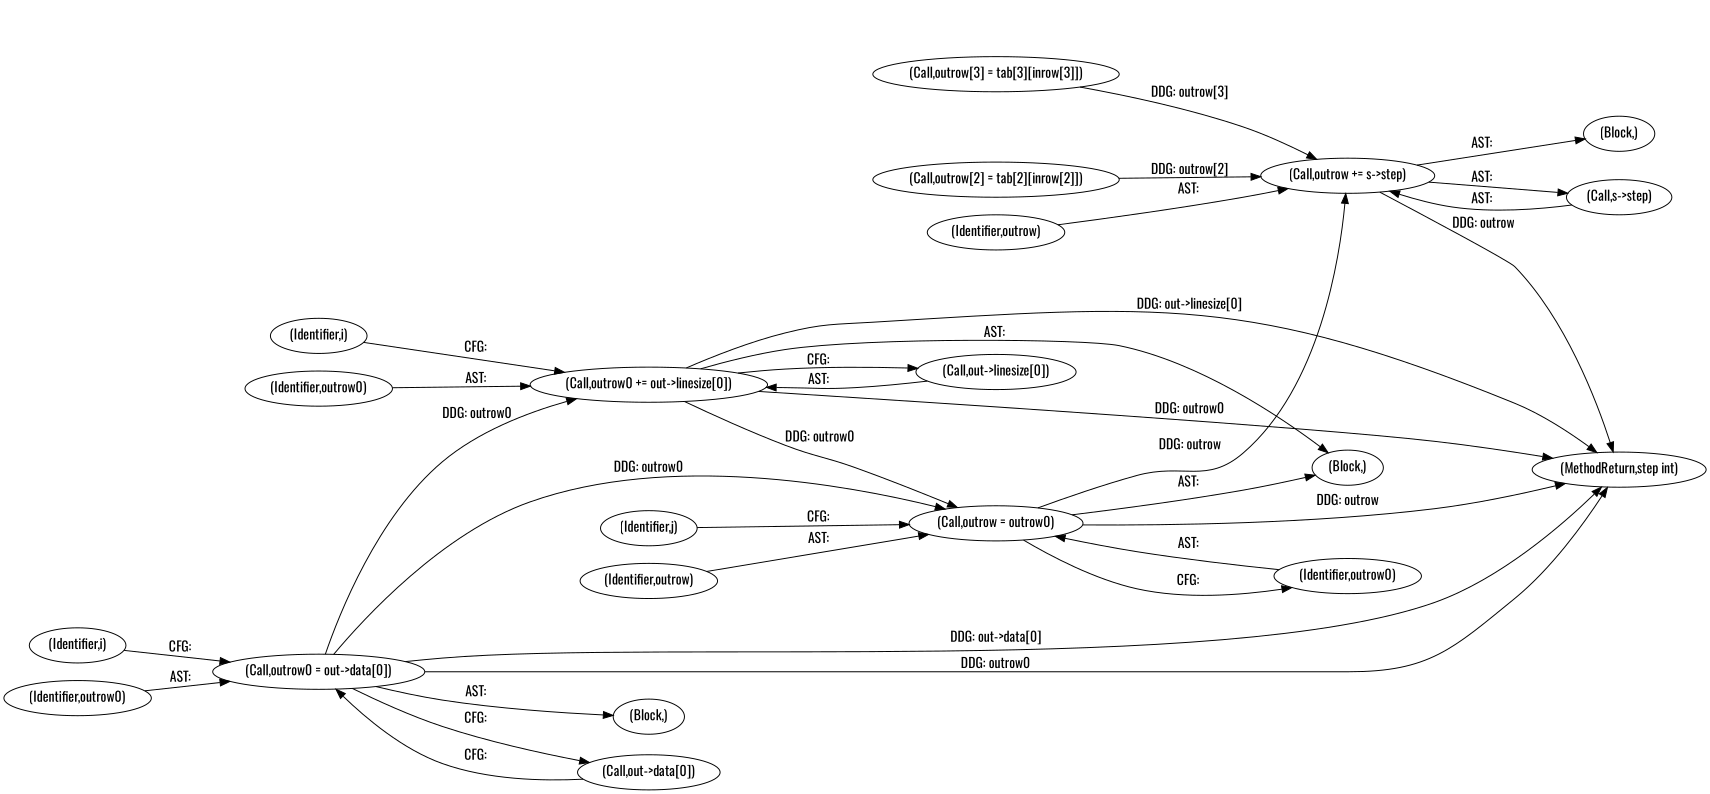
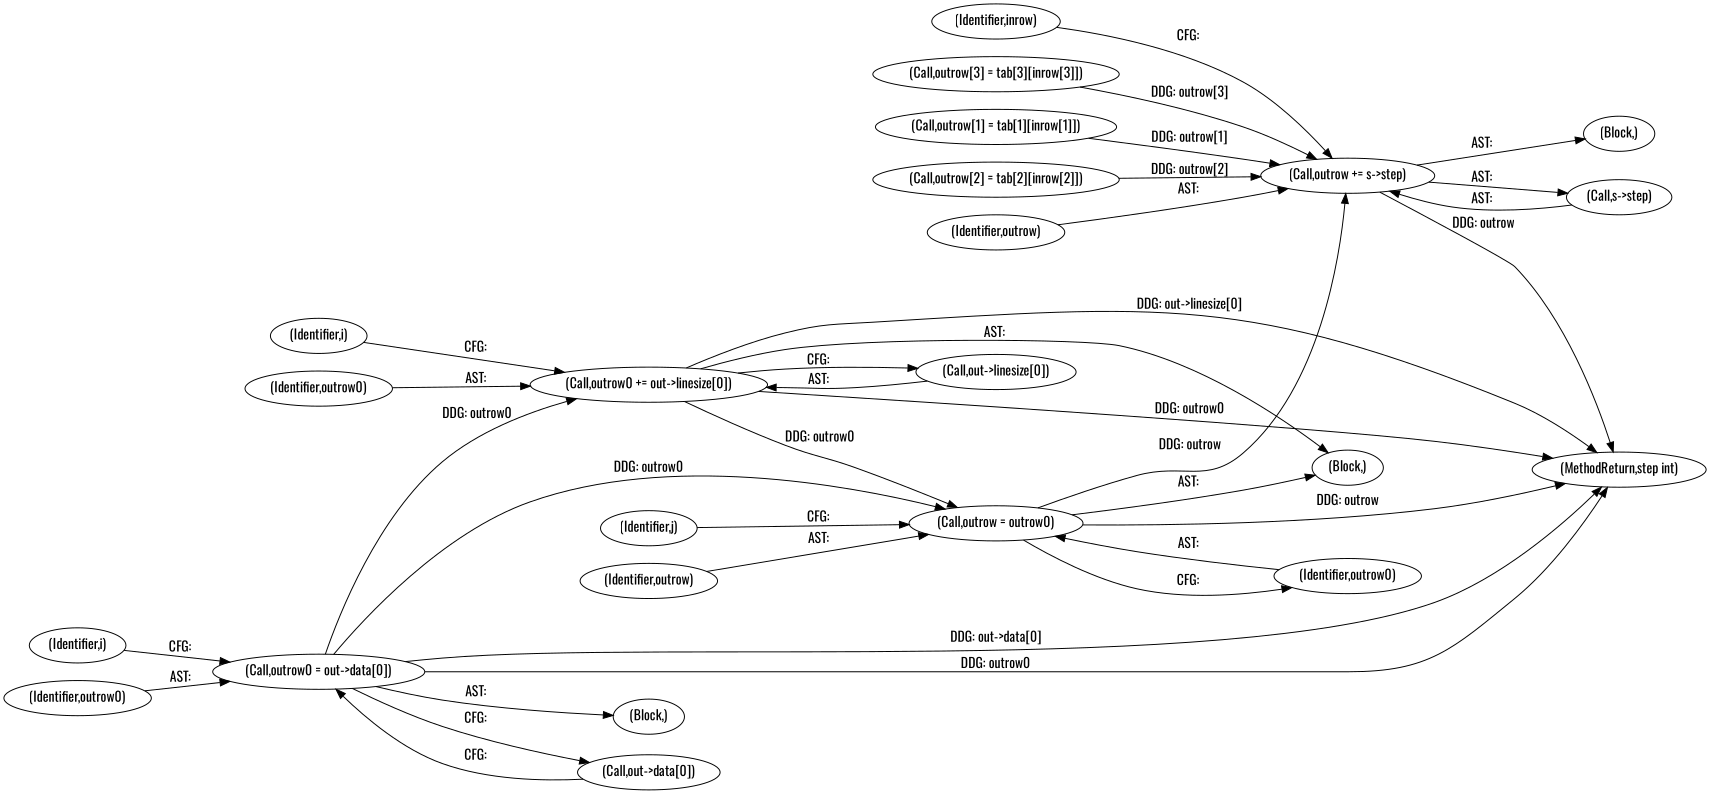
node "(Identifier,inrow)": added
node "(Call,outrow[1] = tab[1][inrow[1]])": added
